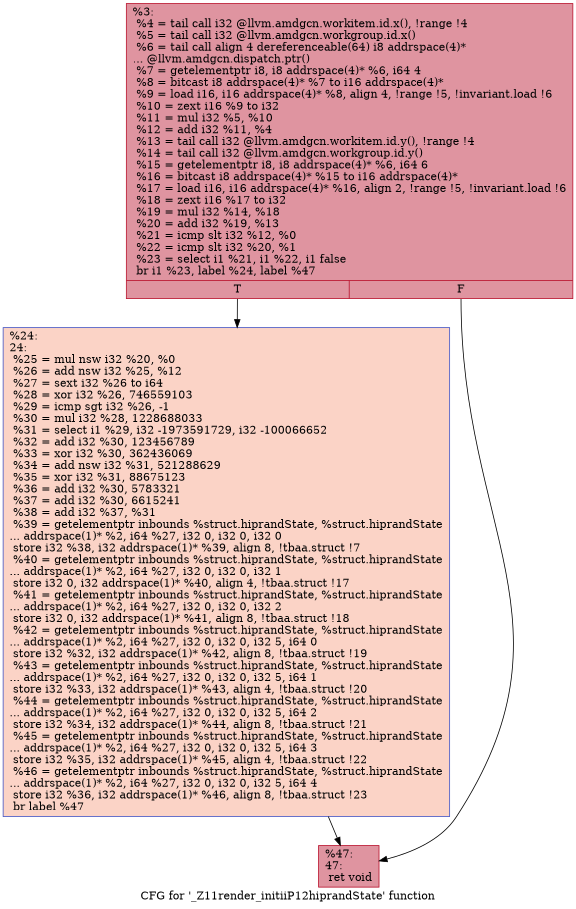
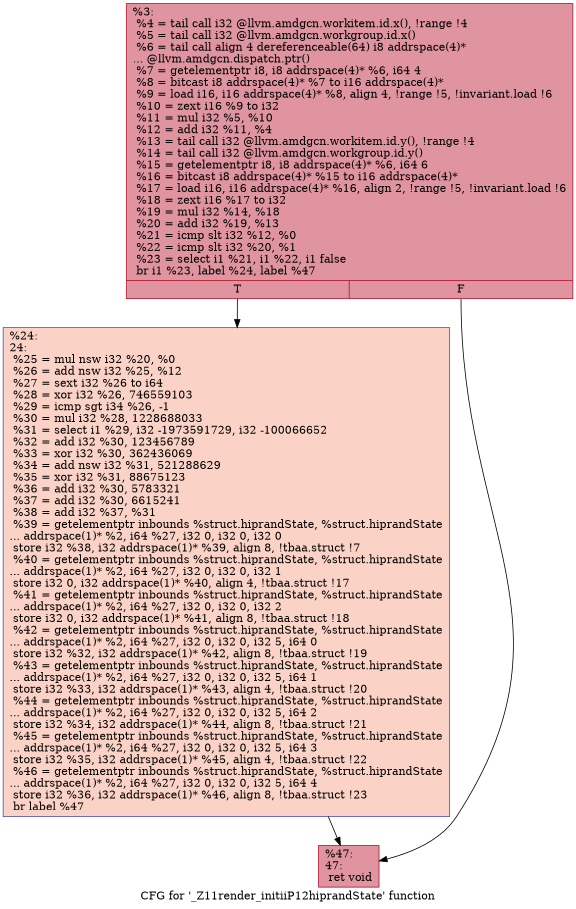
node "%24:": text "%29 = icmp sgt i32 %26, -1" -> "%29 = icmp sgt i34 %26, -1"
